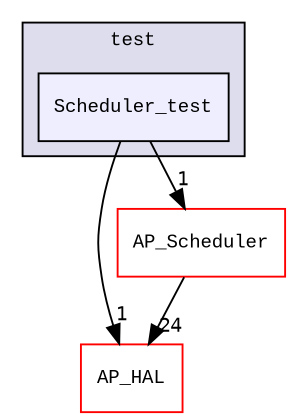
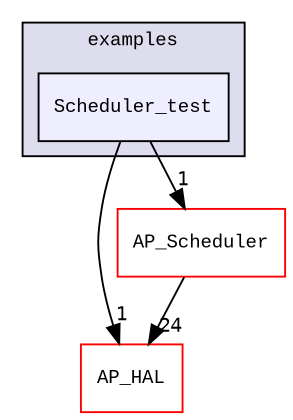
cluster "test": label "test" -> "examples"
